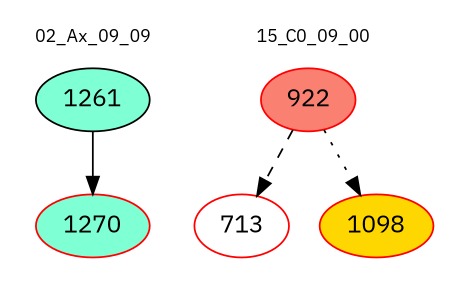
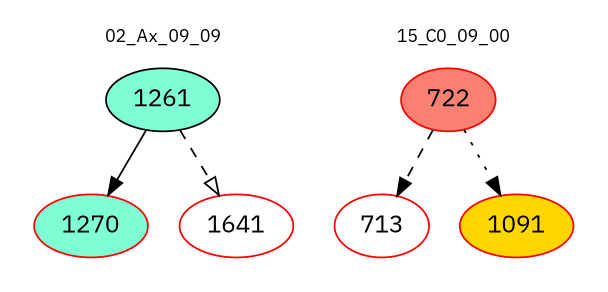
node "922": label "922" -> "722"
node "1641": added
node "1098": label "1098" -> "1091"
